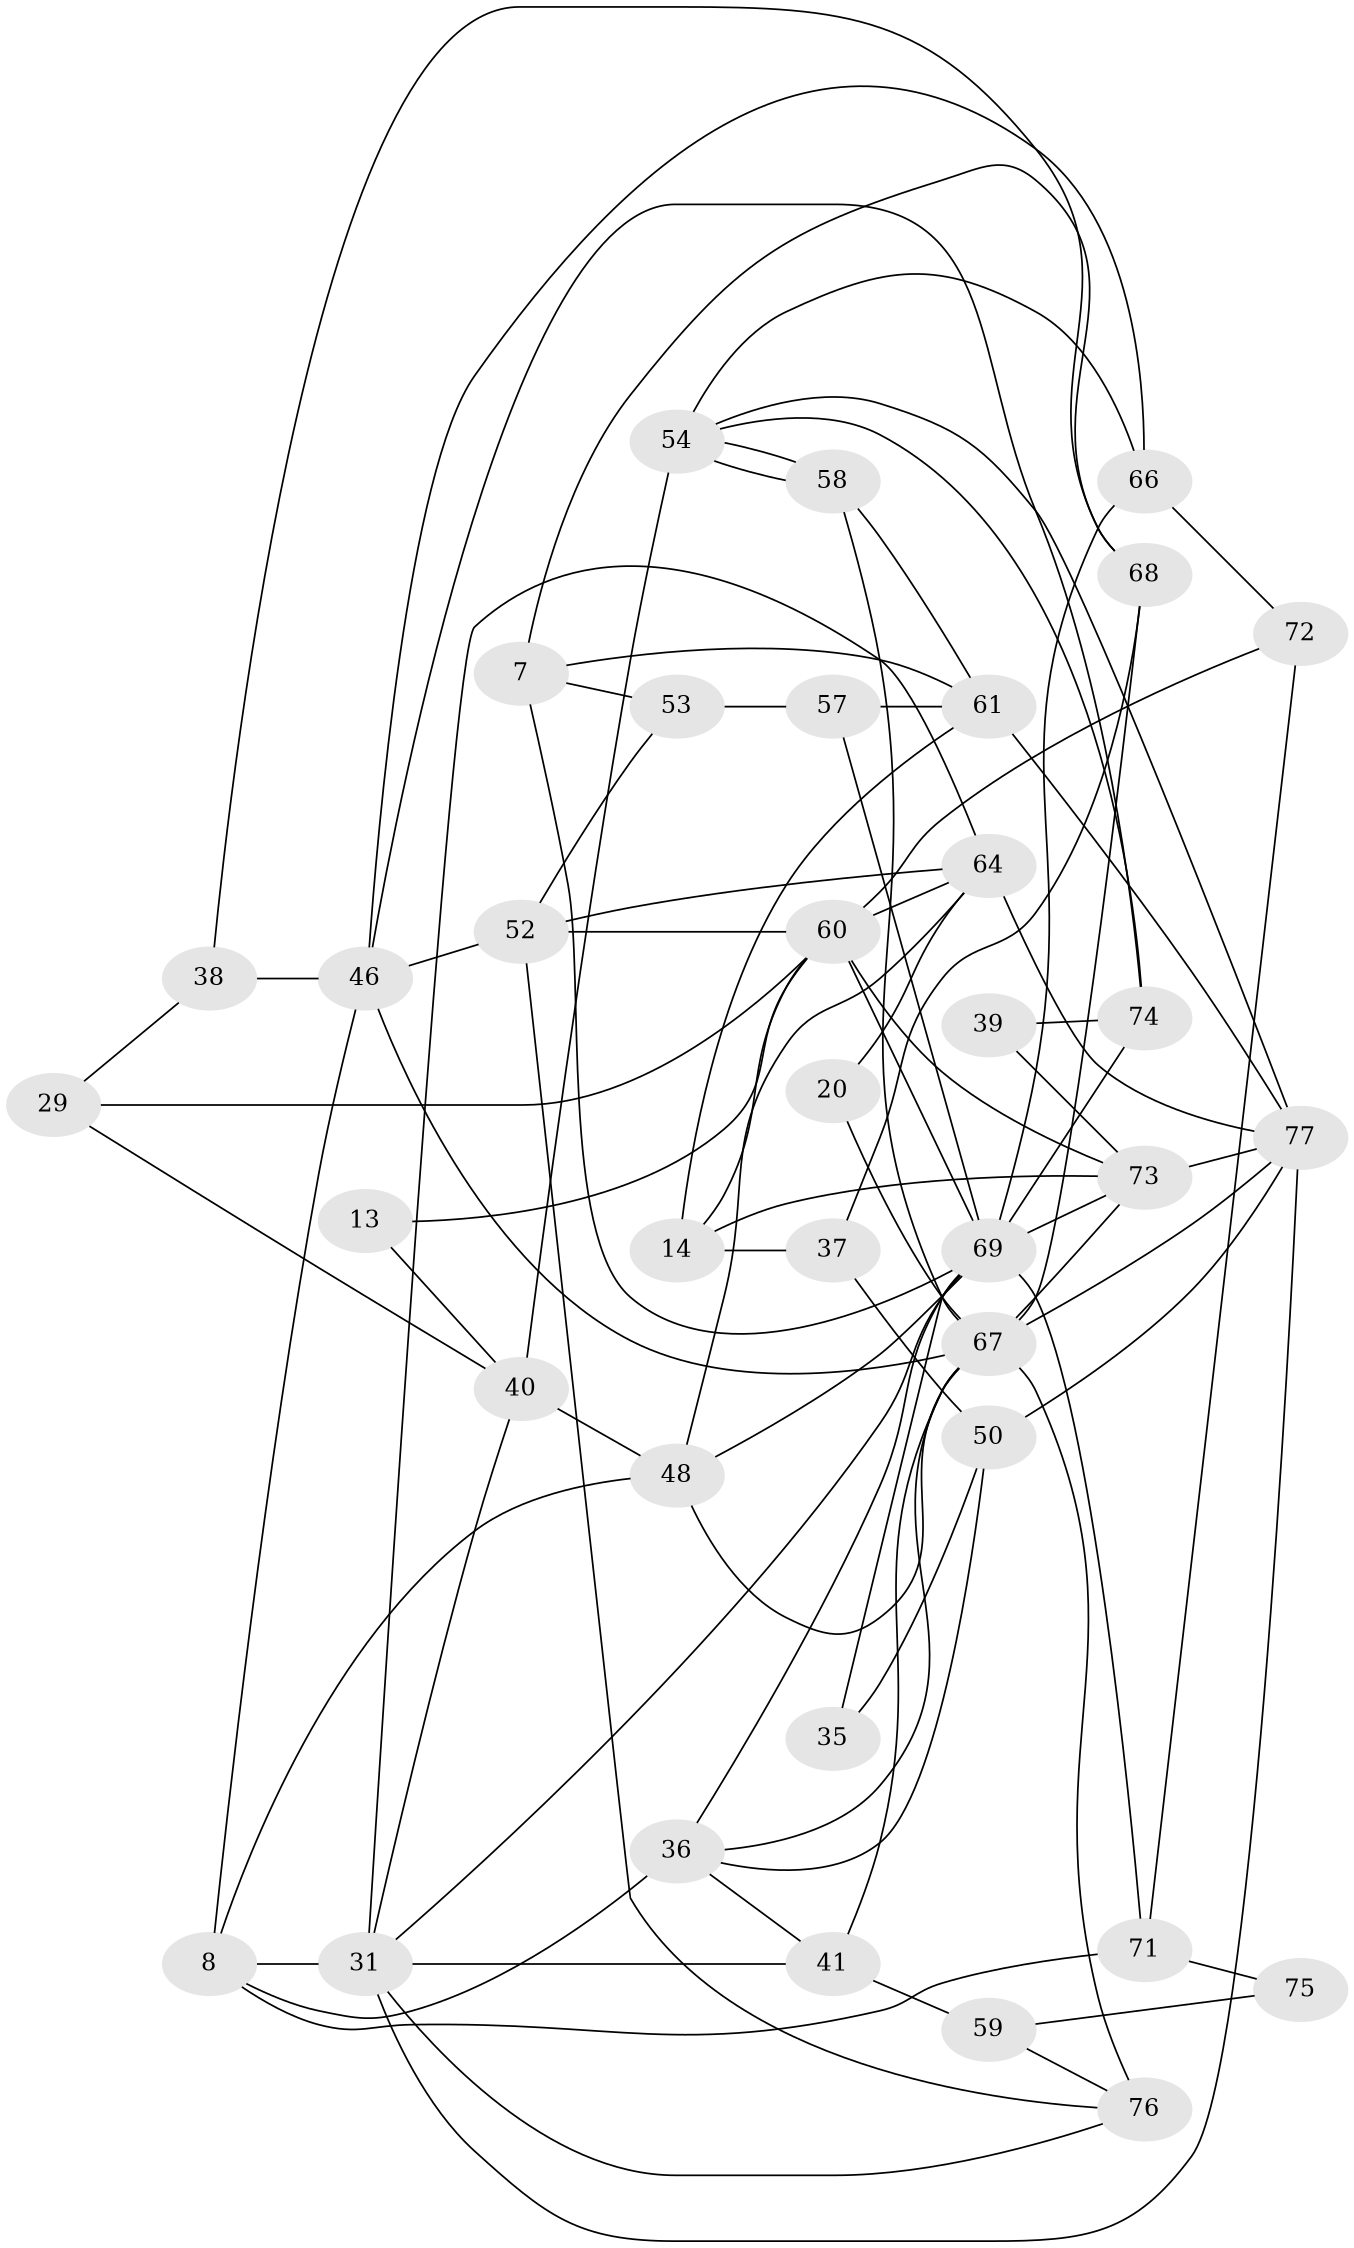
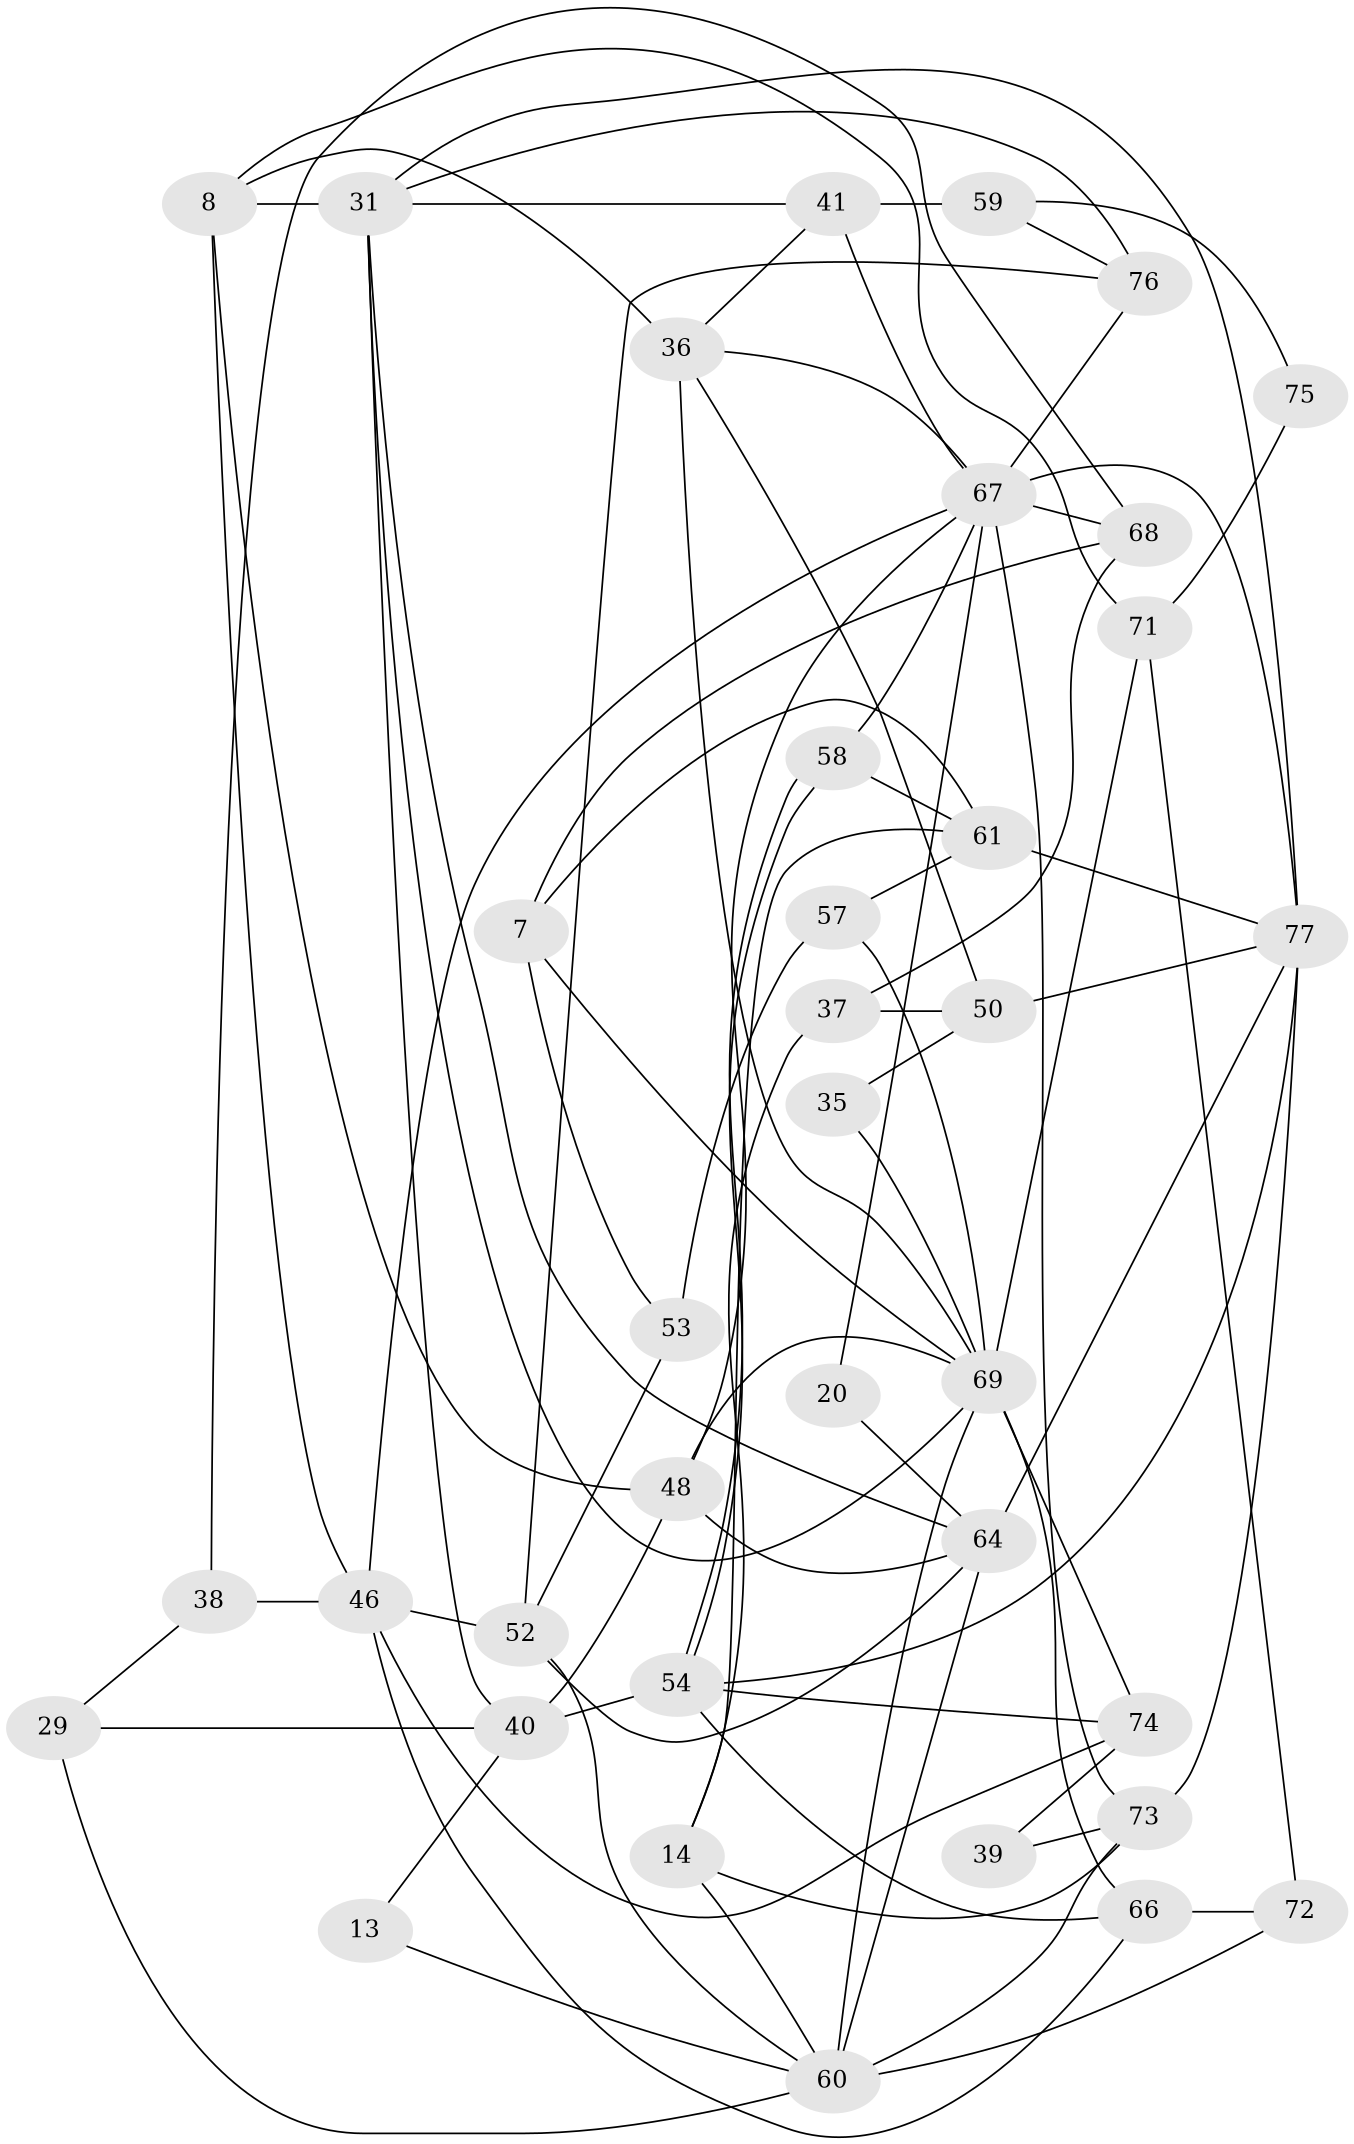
edge "73" -- "69": removed
